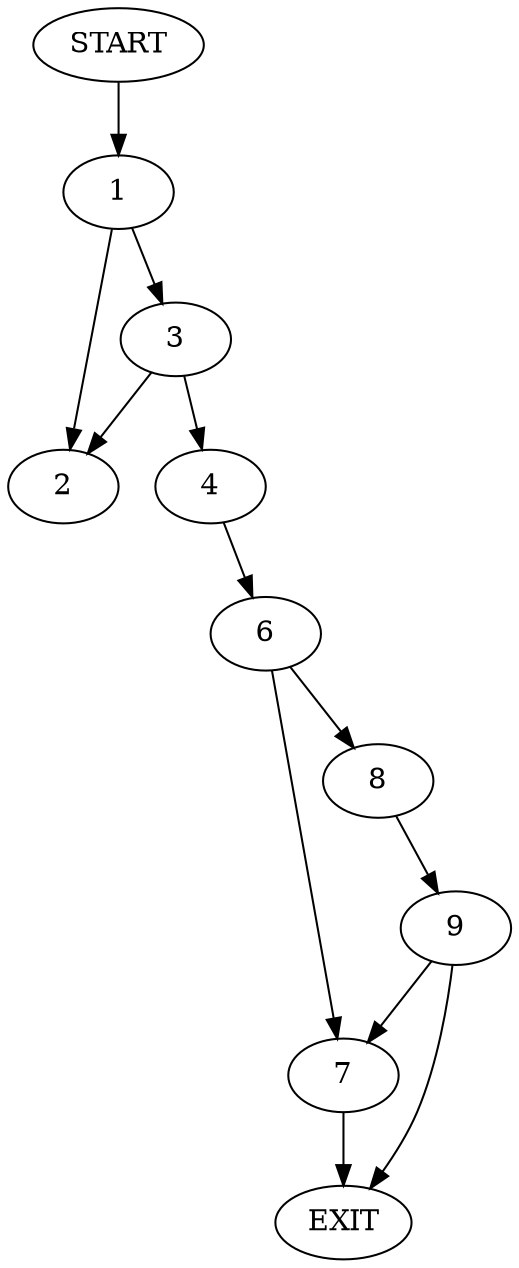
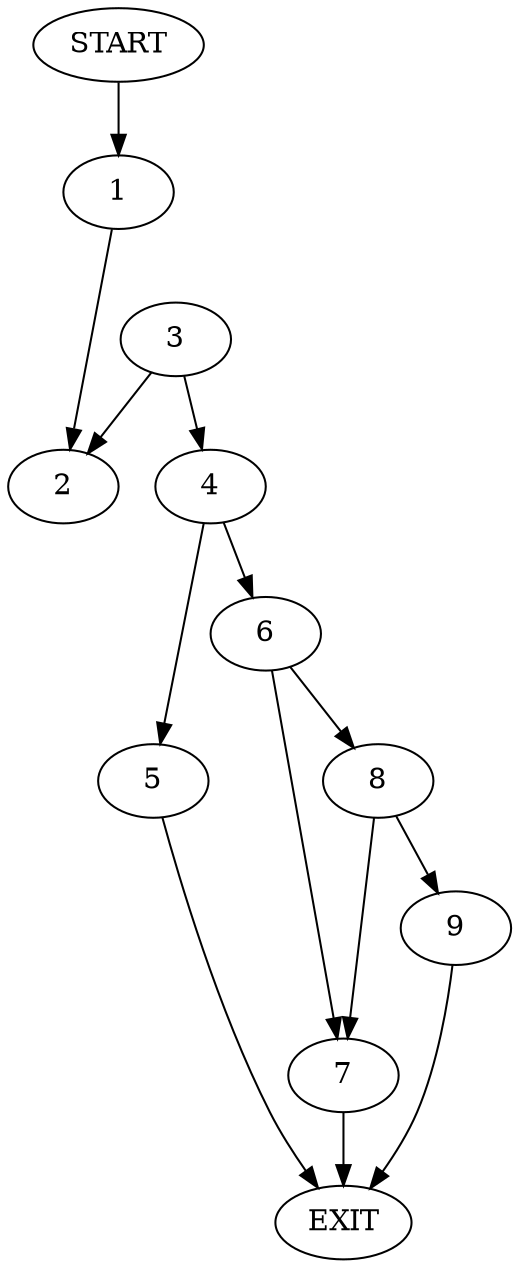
edge "1" -> "3": removed
node "5": added
edge "9" -> "7": now "8" -> "7"
